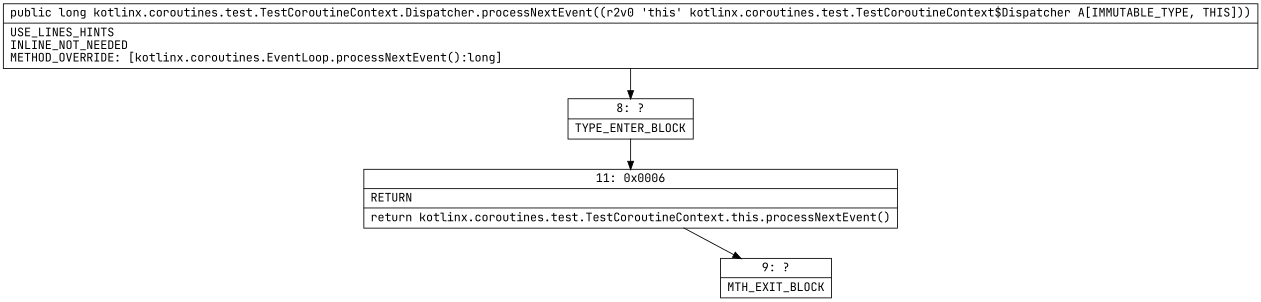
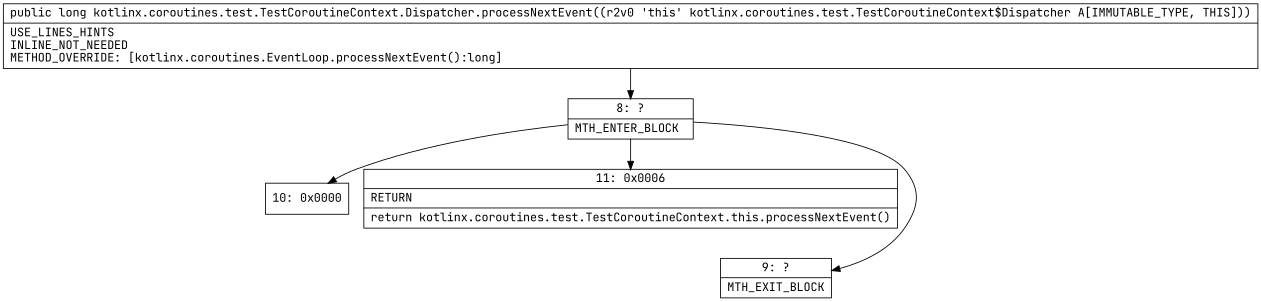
node "8: ?": text "TYPE_ENTER_BLOCK" -> "MTH_ENTER_BLOCK"
node "10: 0x0000": added
edge "11: 0x0006" -> "9: ?": now "8: ?" -> "9: ?"
